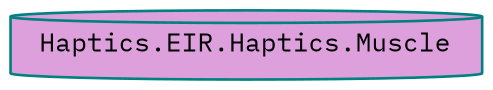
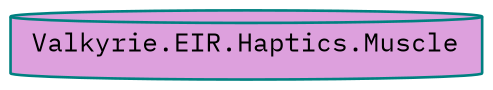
node "Haptics.EIR.Haptics.Muscle": label "Haptics.EIR.Haptics.Muscle" -> "Valkyrie.EIR.Haptics.Muscle"
